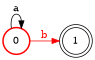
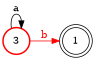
node "0": label "0" -> "3"
